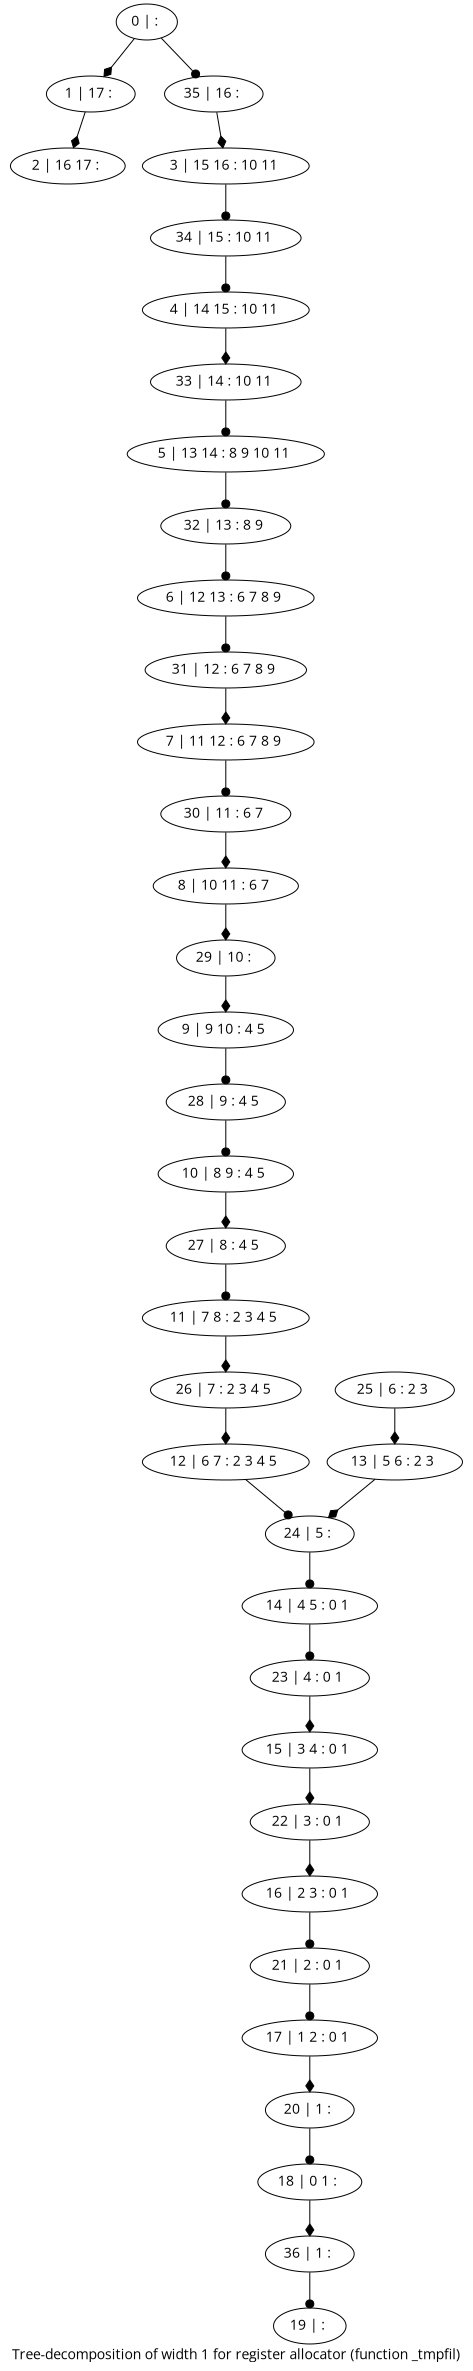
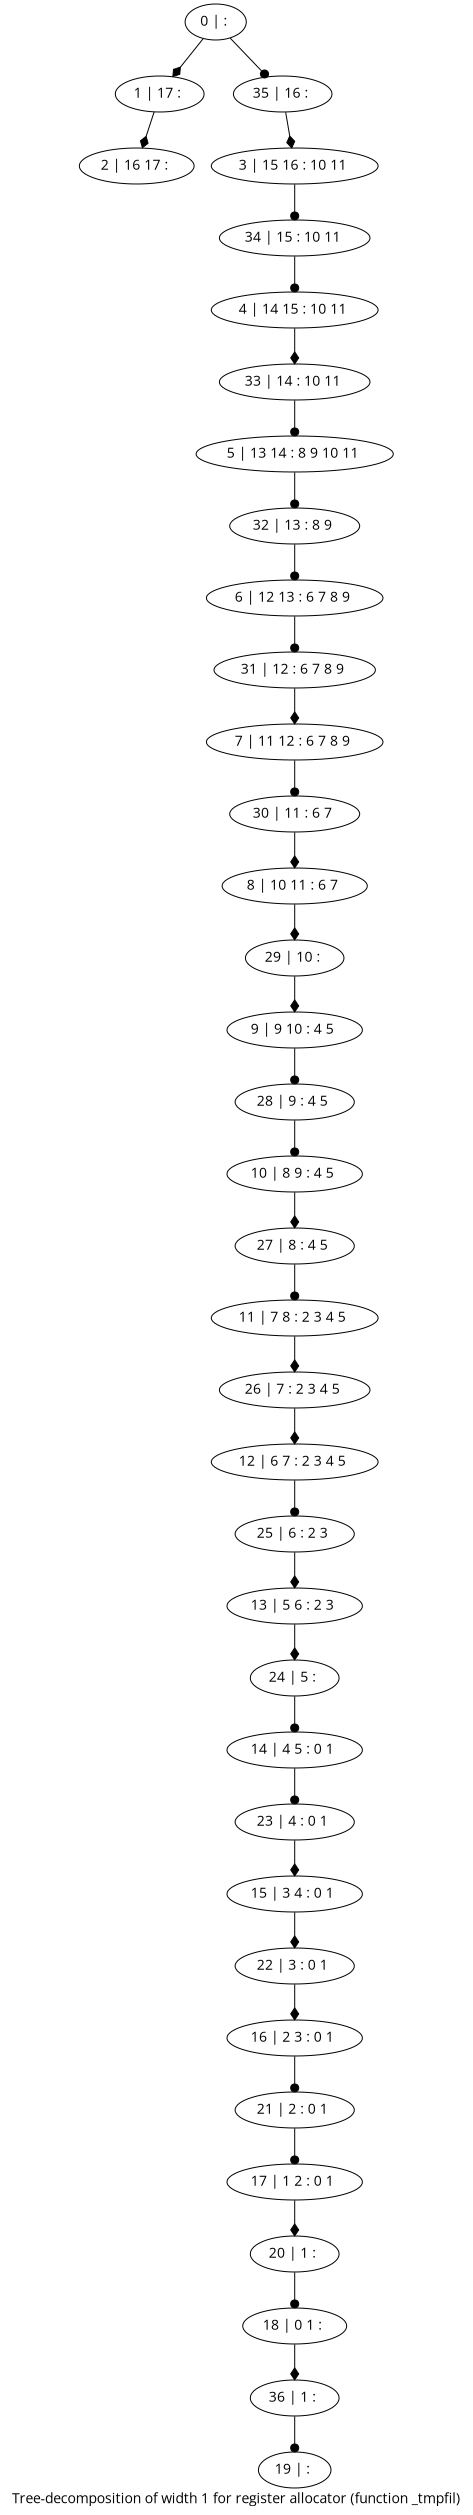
edge "12 | 6 7 : 2 3 4 5" -> "24 | 5 :": now "12 | 6 7 : 2 3 4 5" -> "25 | 6 : 2 3"
